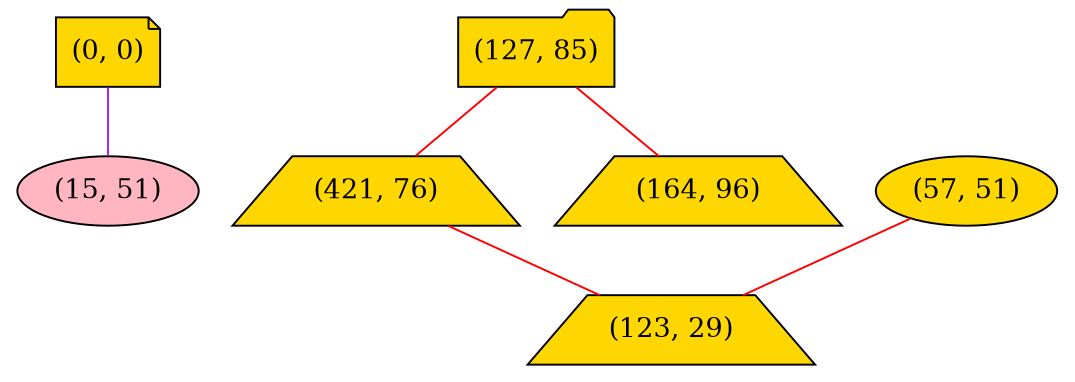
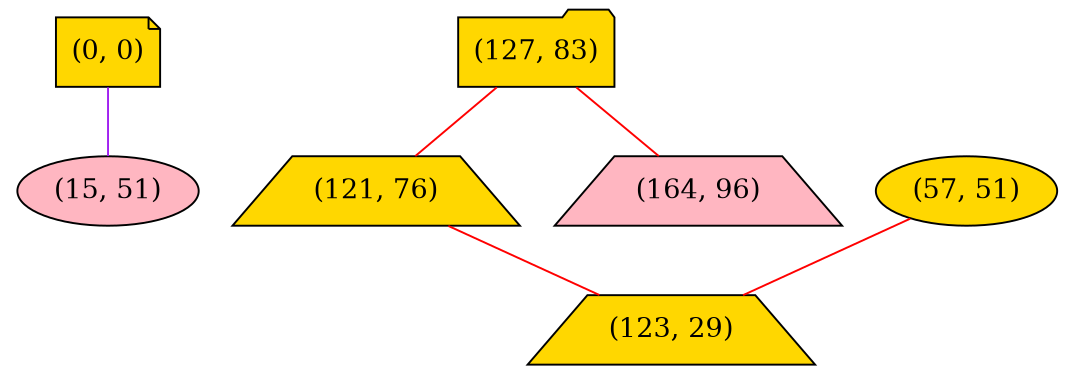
node "(127, 85)": label "(127, 85)" -> "(127, 83)"
node "(421, 76)": label "(421, 76)" -> "(121, 76)"
node "(164, 96)": fillcolor gold -> lightpink
